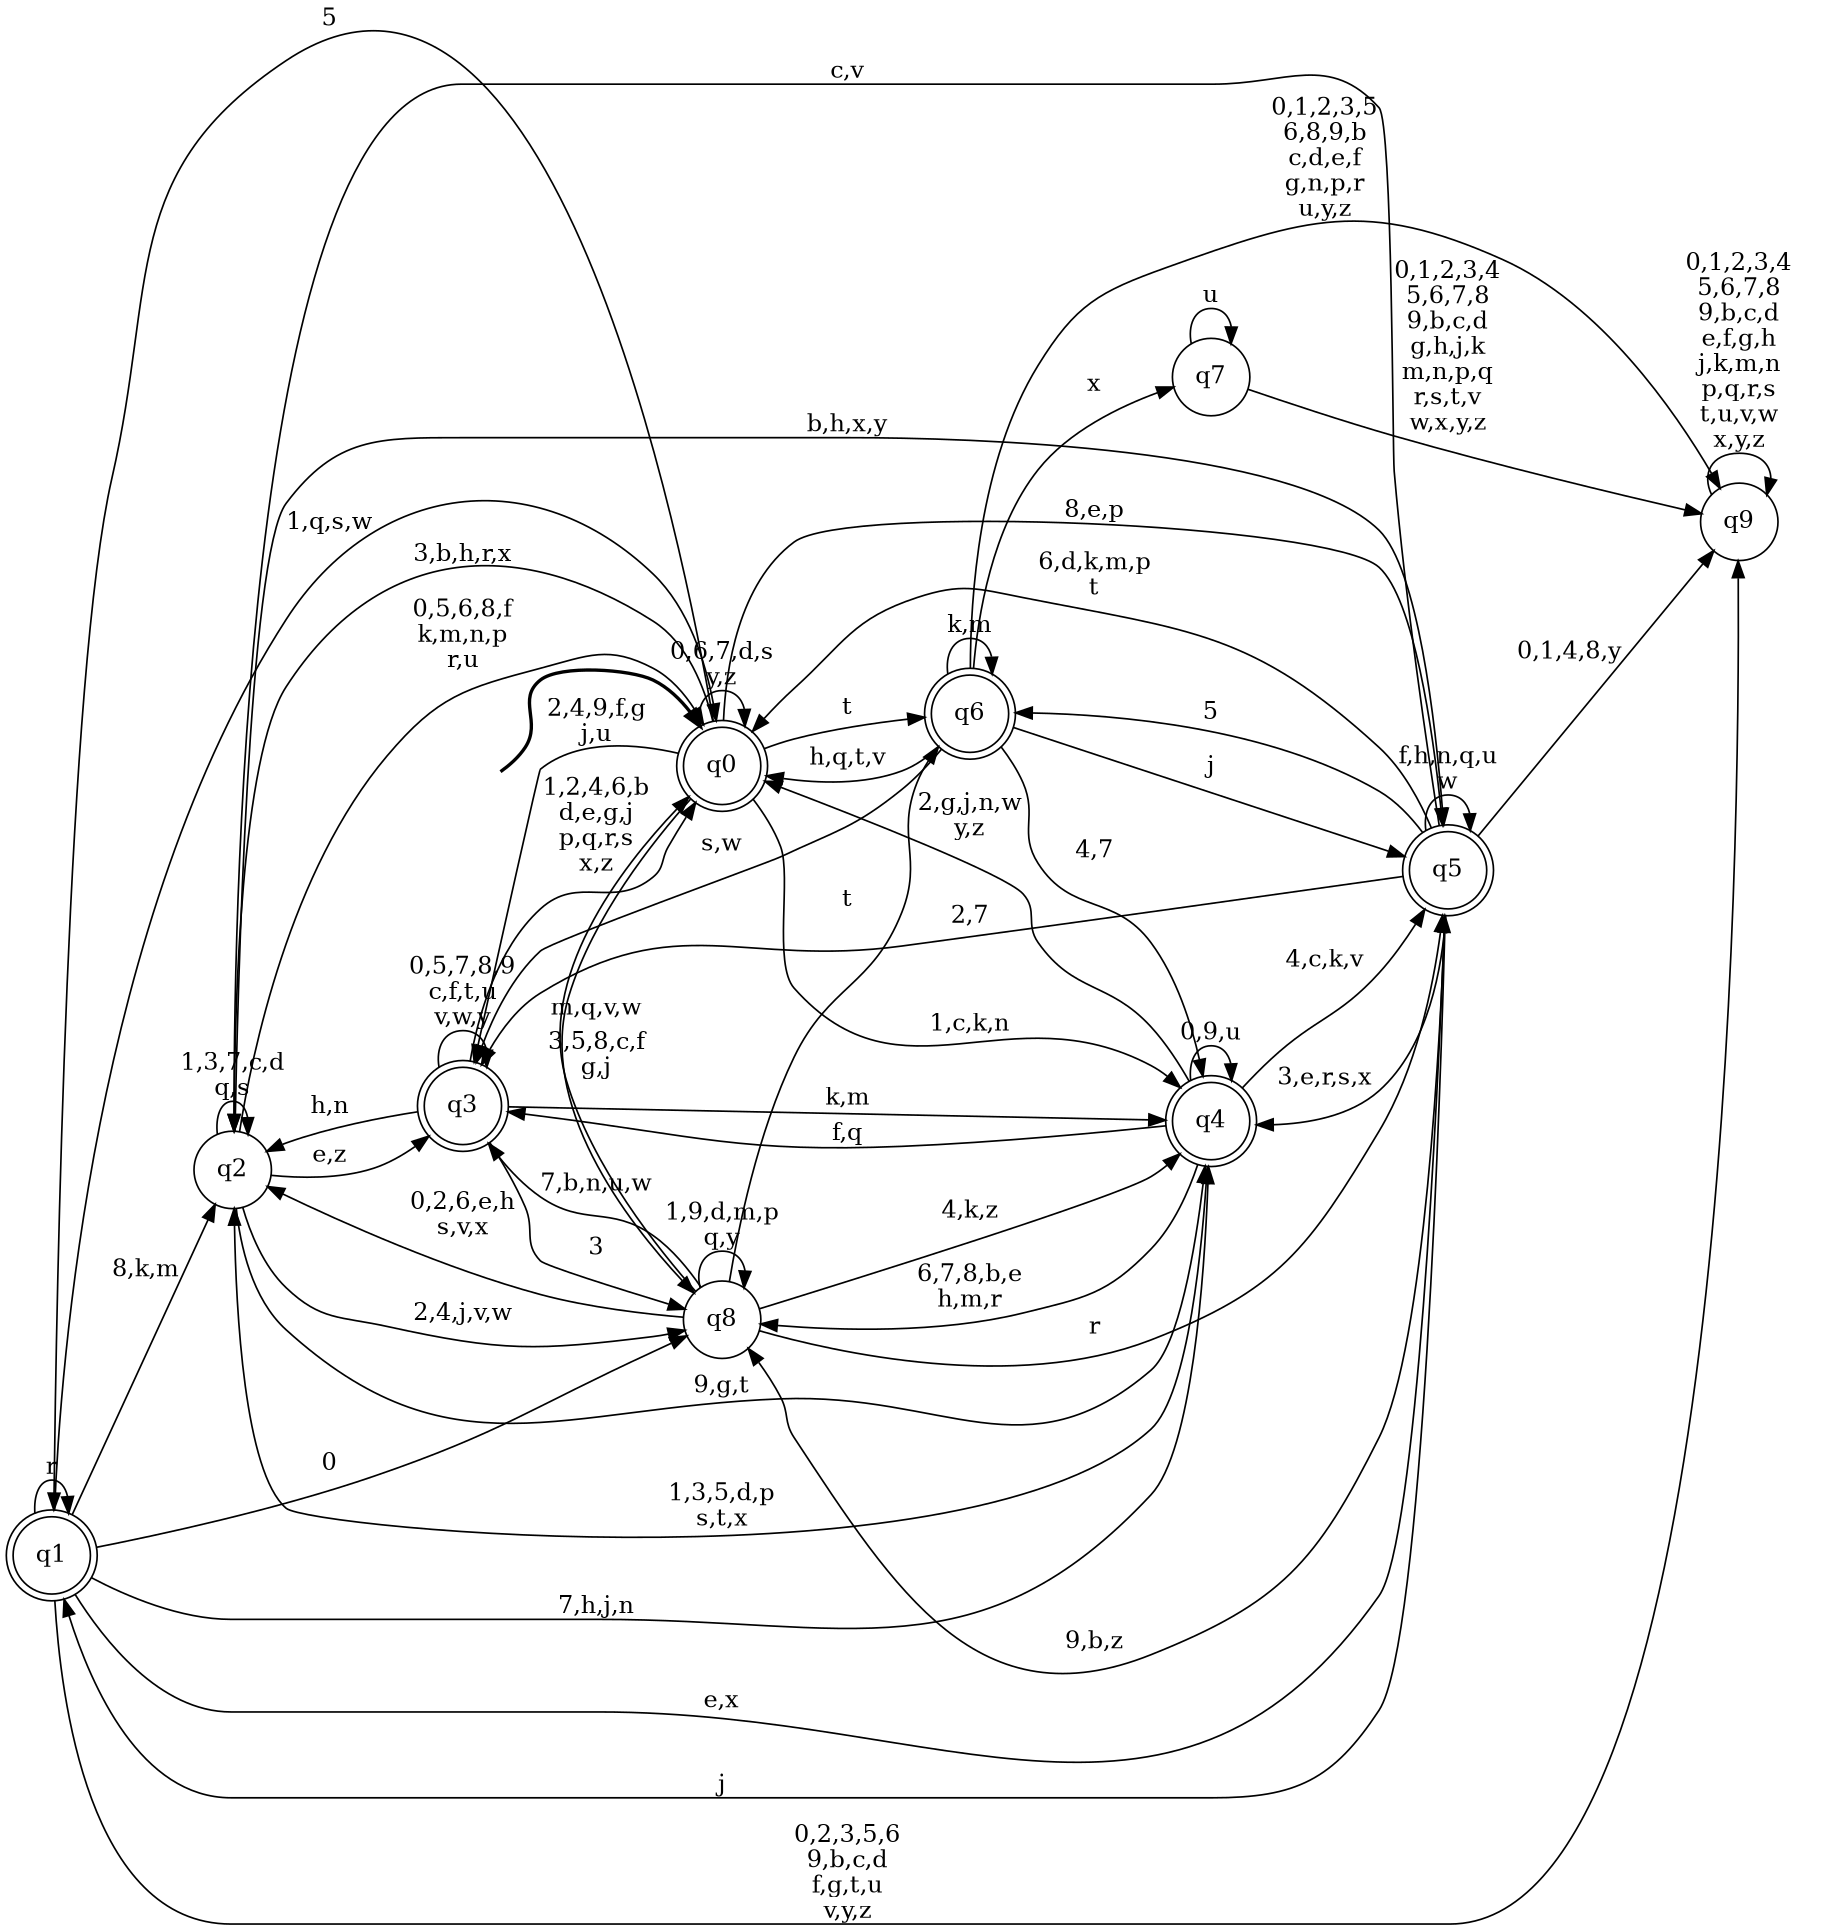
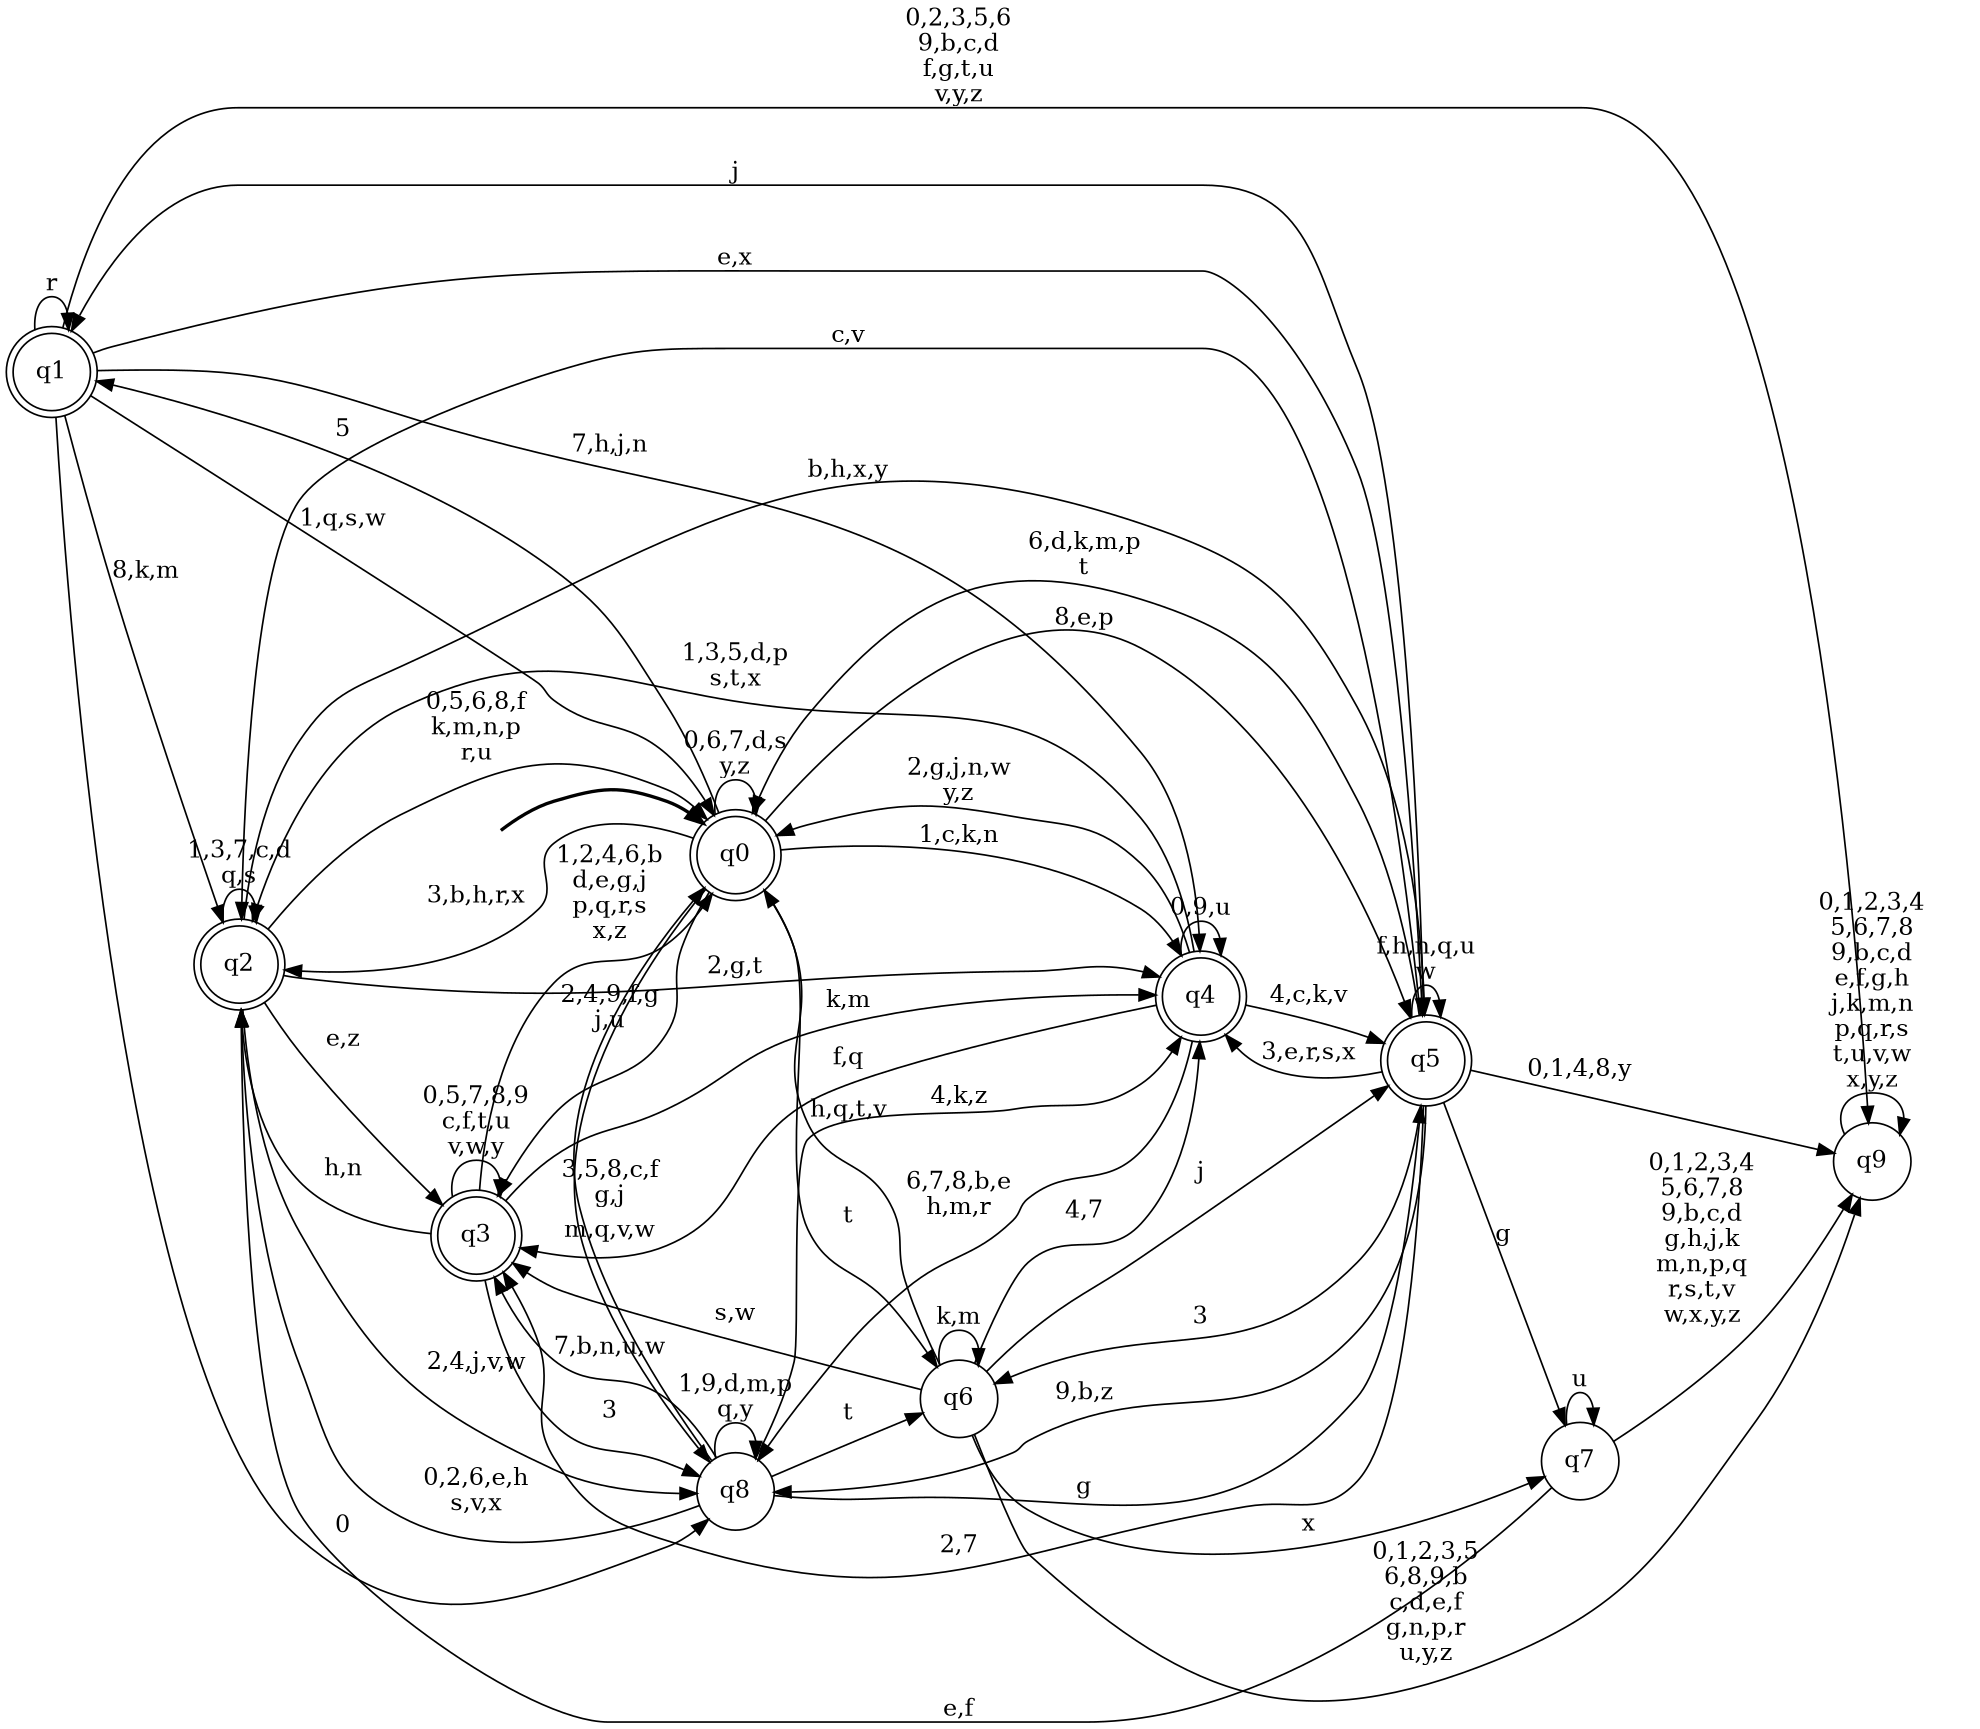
edge "q5" -> "q6": label "5" -> "3"
node "q6": shape doublecircle -> circle
node "q2": shape circle -> doublecircle
edge "q5" -> "q7": added, label "g"
edge "q8" -> "q5": label "r" -> "g"
edge "q2" -> "q4": label "9,g,t" -> "2,g,t"
edge "q7" -> "q2": added, label "e,f"
